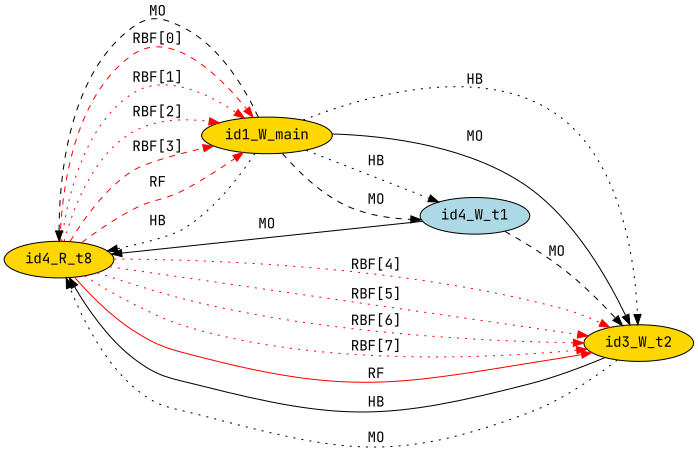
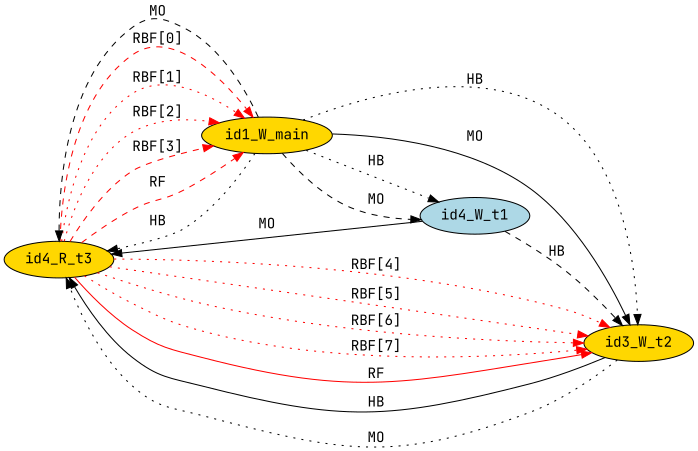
edge "id4_W_t1" -> "id3_W_t2": label "MO" -> "HB"
node "id4_R_t8": label "id4_R_t8" -> "id4_R_t3"
